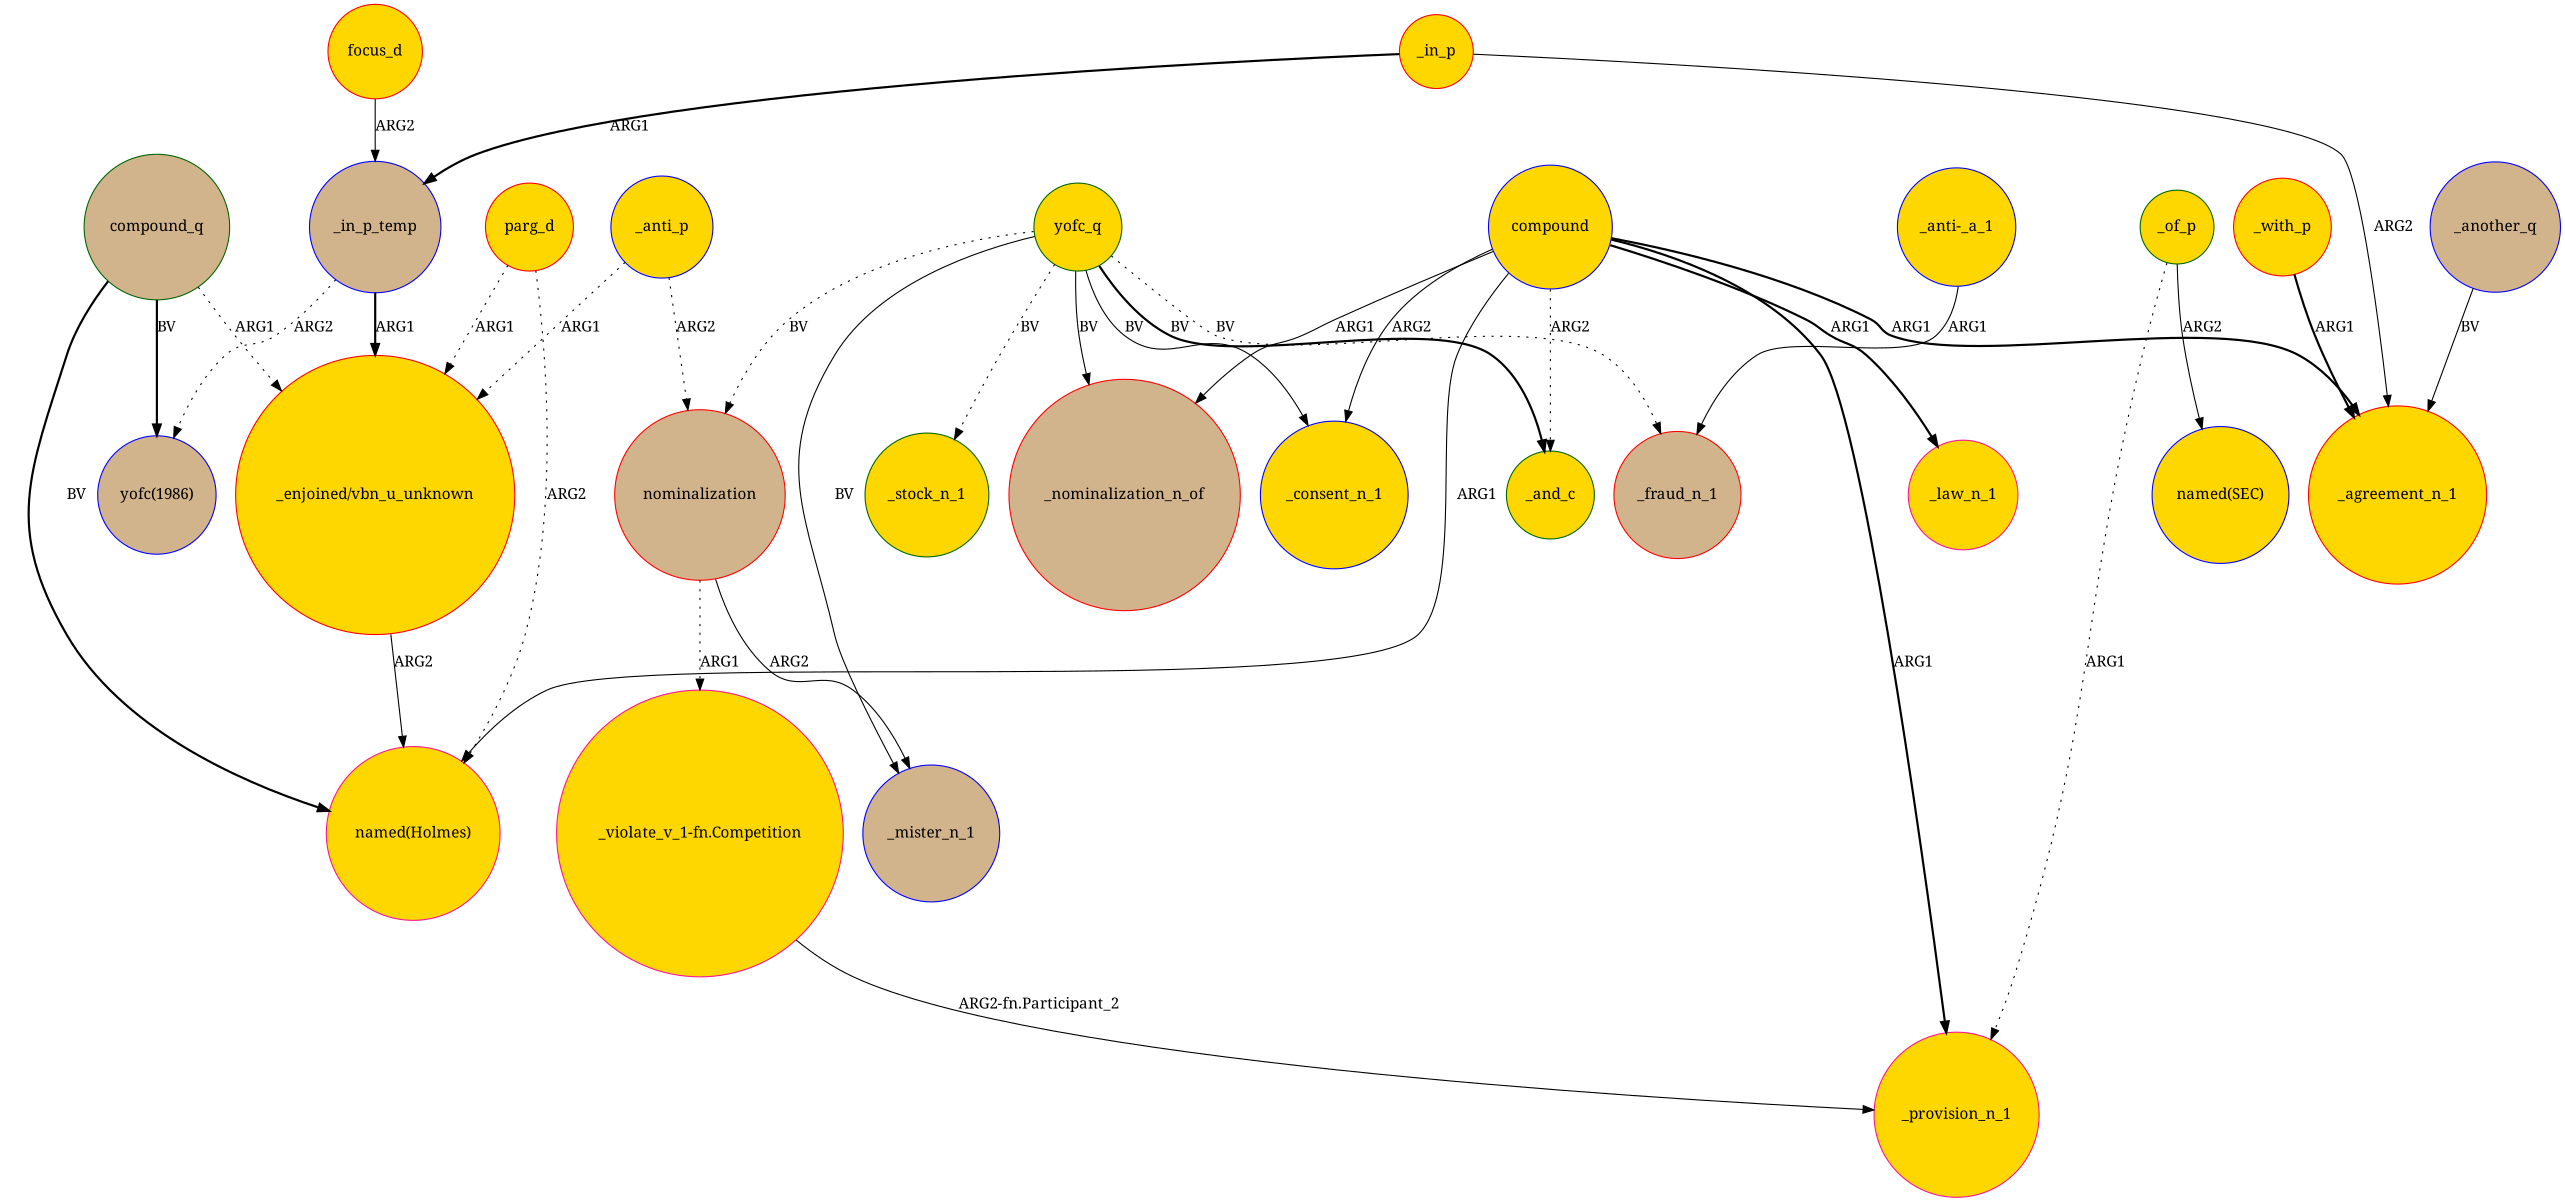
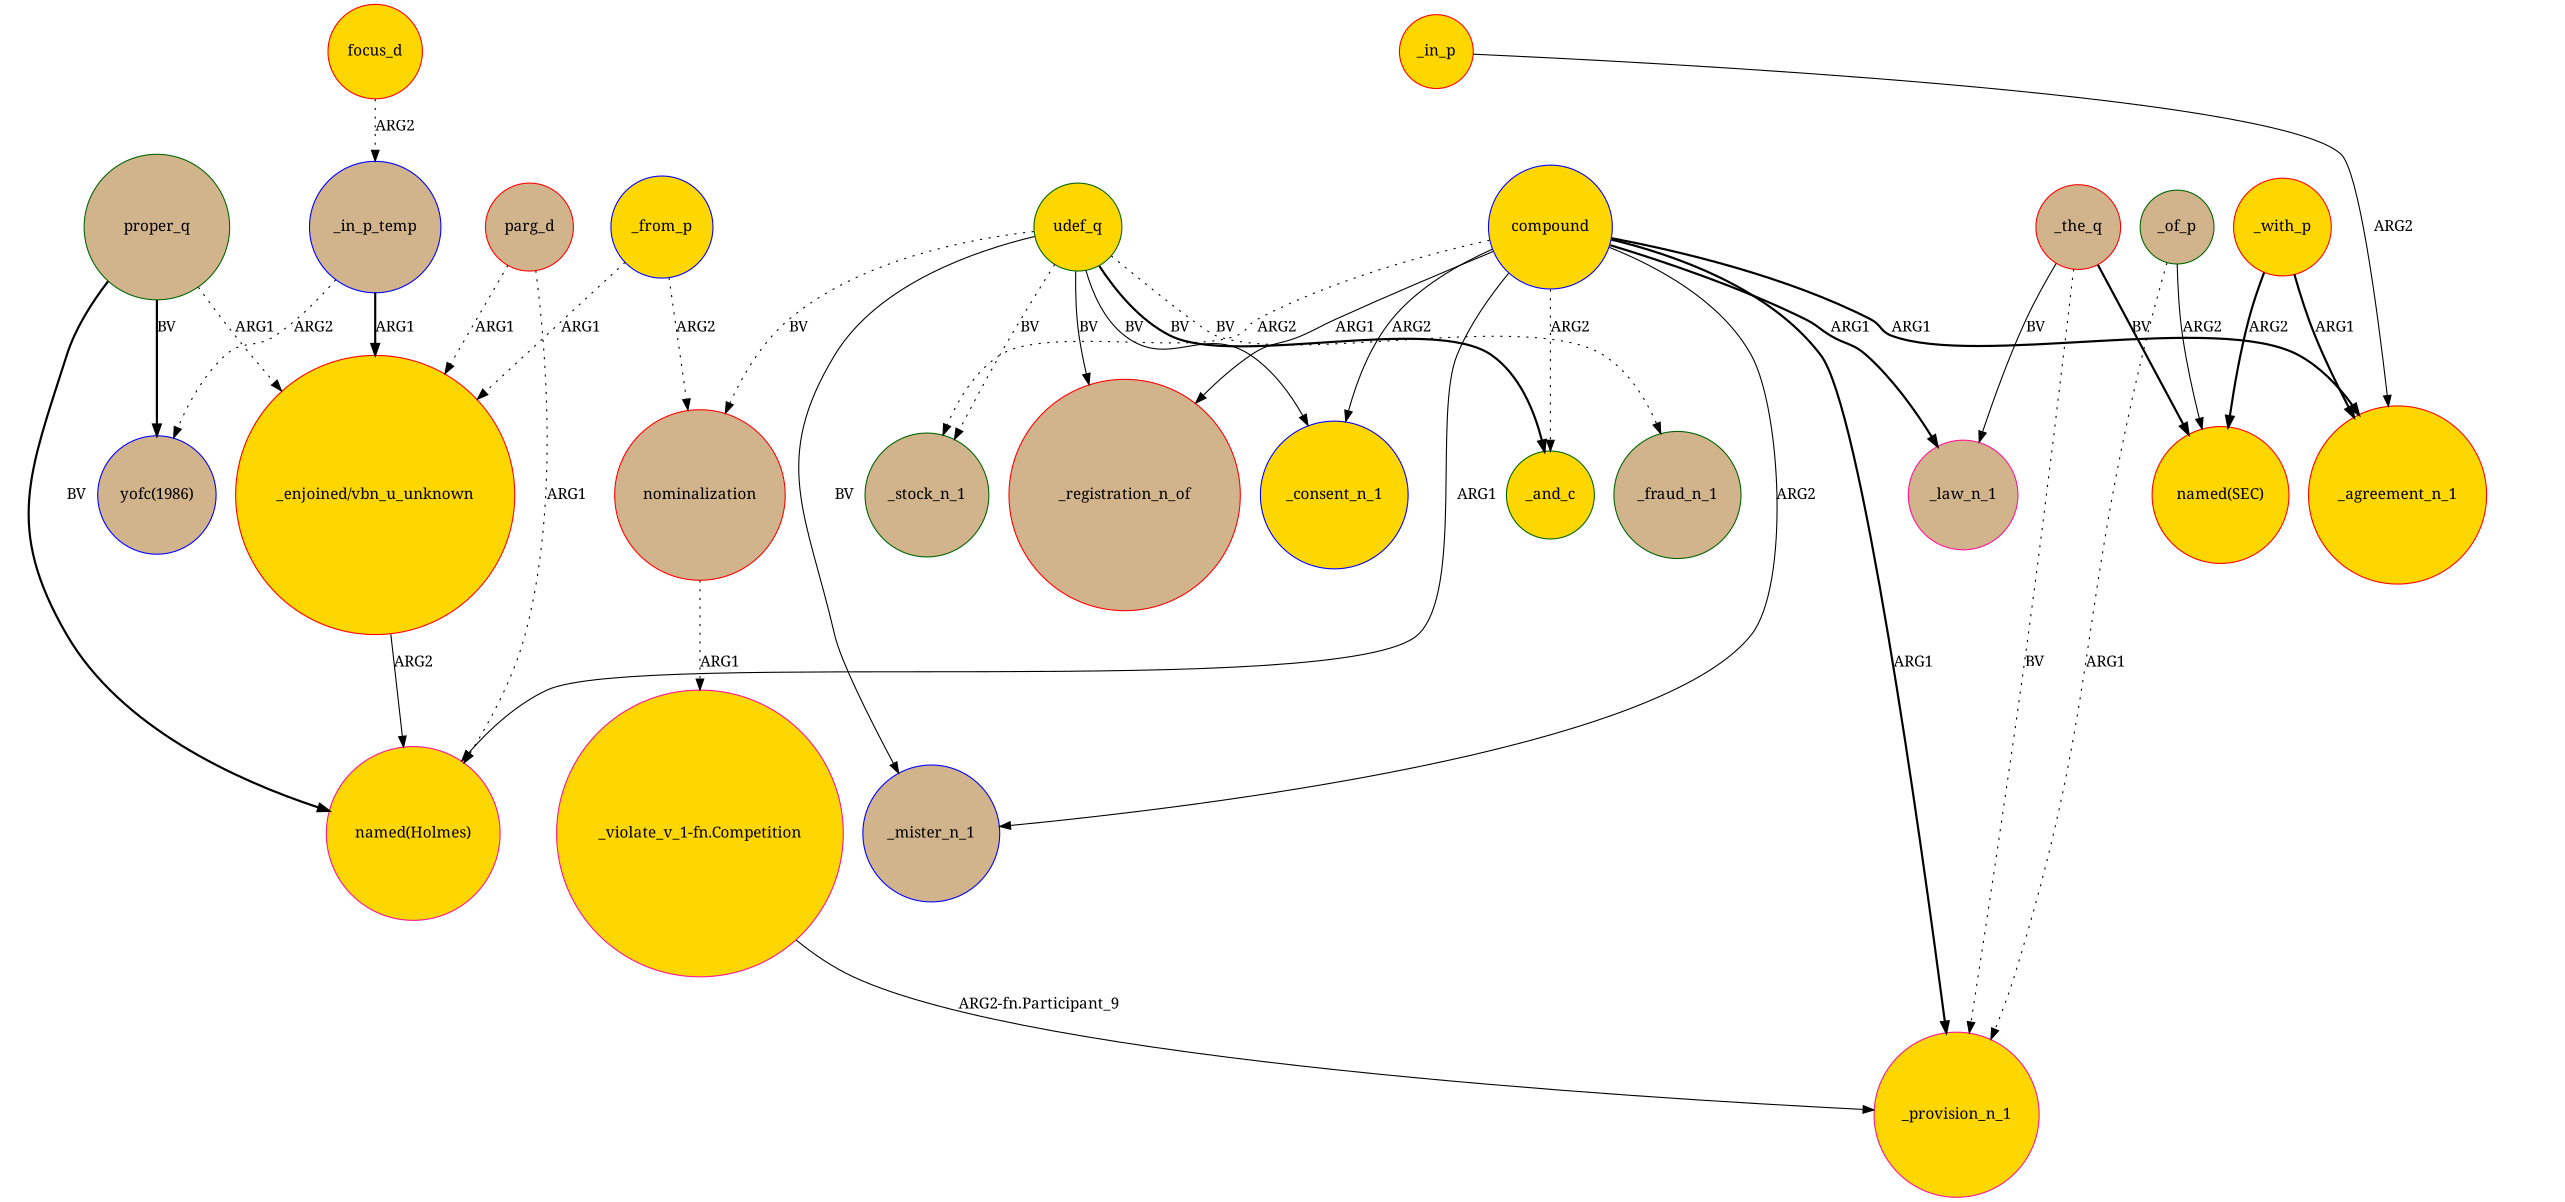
edge "_in_p" -> "_in_p_temp": removed, label "ARG1"
edge "focus_d" -> "_in_p_temp": style solid -> dotted
node "compound_q": label "compound_q" -> "proper_q"
node "parg_d": fillcolor gold -> tan
node "_anti_p": label "_anti_p" -> "_from_p"
node "yofc_q": label "yofc_q" -> "udef_q"
node "_anti-_a_1": removed
node "_the_q": added
node "_of_p": fillcolor gold -> tan
node "_another_q": removed
edge "compound" -> "_stock_n_1": added, label "ARG2"
edge "_with_p" -> "named(SEC)": added, label "ARG2"
edge "parg_d" -> "named(Holmes)": label "ARG2" -> "ARG1"
node "_stock_n_1": fillcolor gold -> tan
node "_nominalization_n_of": label "_nominalization_n_of" -> "_registration_n_of"
node "_fraud_n_1": color red -> darkgreen
node "_law_n_1": fillcolor gold -> tan
node "named(SEC)": color blue -> red
edge "nominalization" -> "_mister_n_1": now "compound" -> "_mister_n_1"
edge "_violate_v_1-fn.Competition" -> "_provision_n_1": label "ARG2-fn.Participant_2" -> "ARG2-fn.Participant_9"
